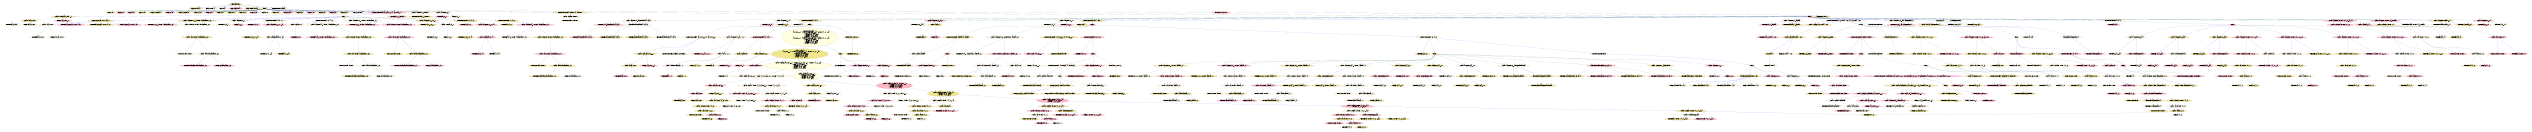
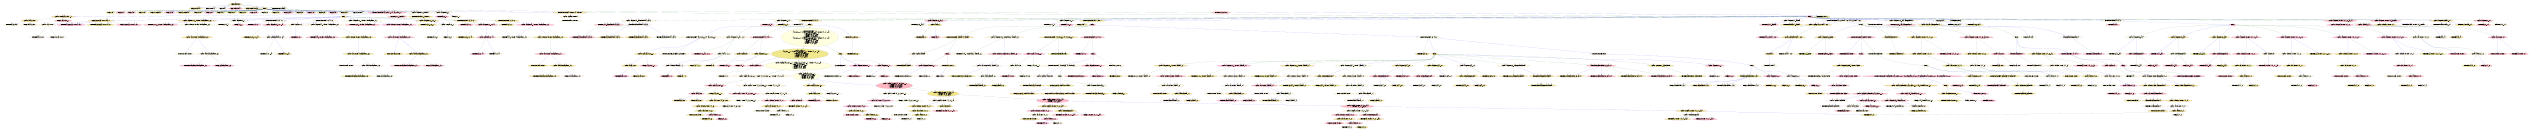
node "(LITERAL,2,*(_DWORD *)(v9 + 20) != a2[2])": removed
